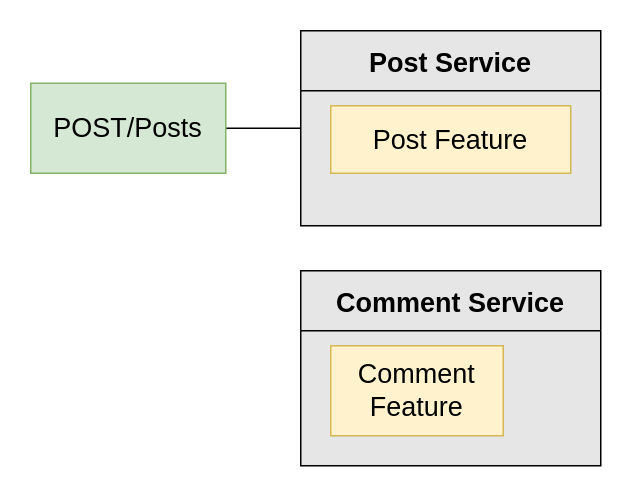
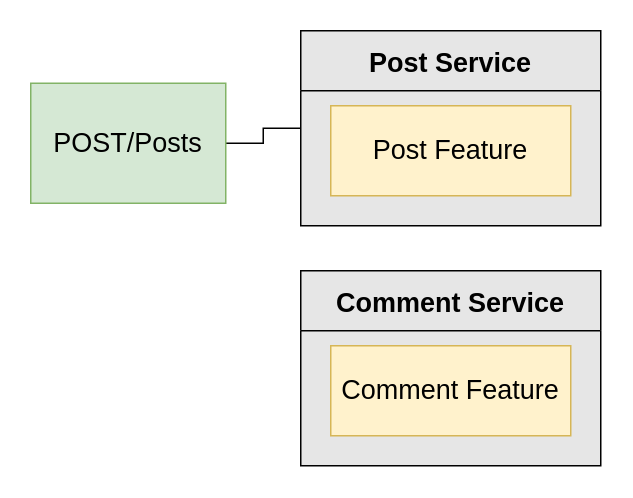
node "POST/Posts": size 195x90 -> 195x120
node "Post Feature": size 240x68 -> 240x90
node "Comment Feature": size 173x90 -> 240x90
